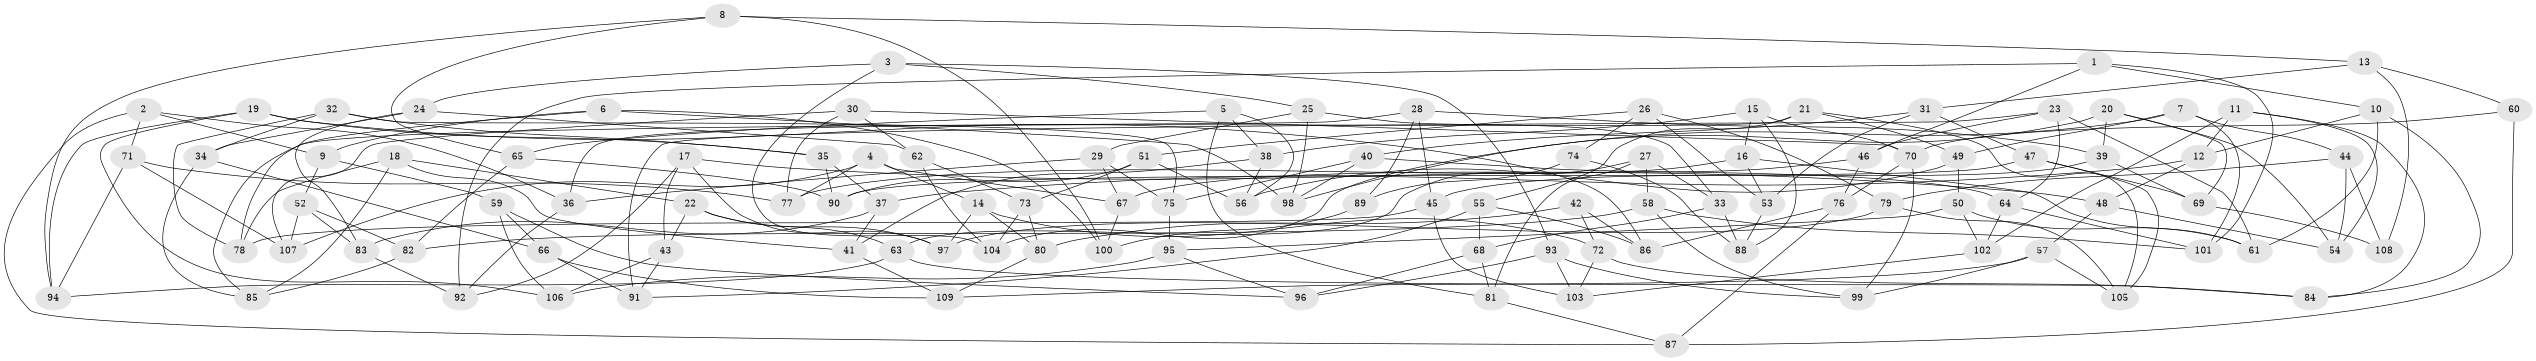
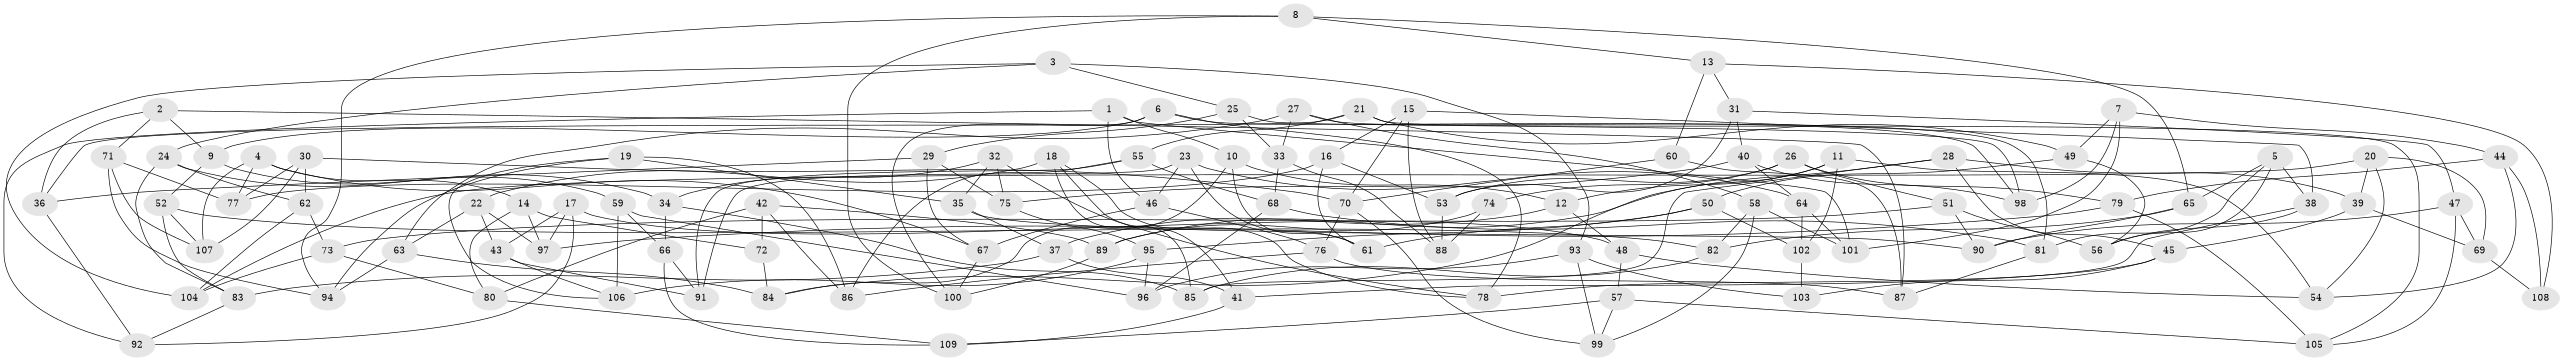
edge "42" -- "89": added
edge "72" -- "103": removed
